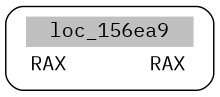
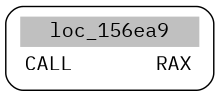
node "loc_156ea9": text "RAX       RAX" -> "CALL       RAX"
